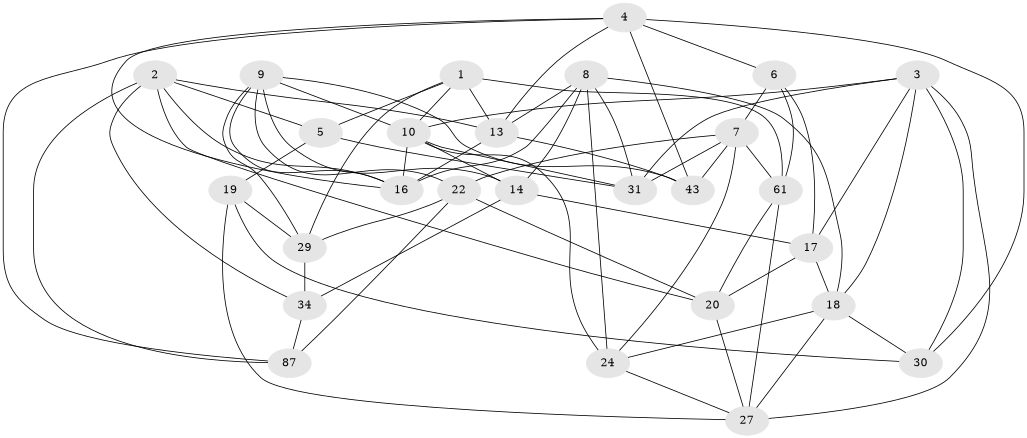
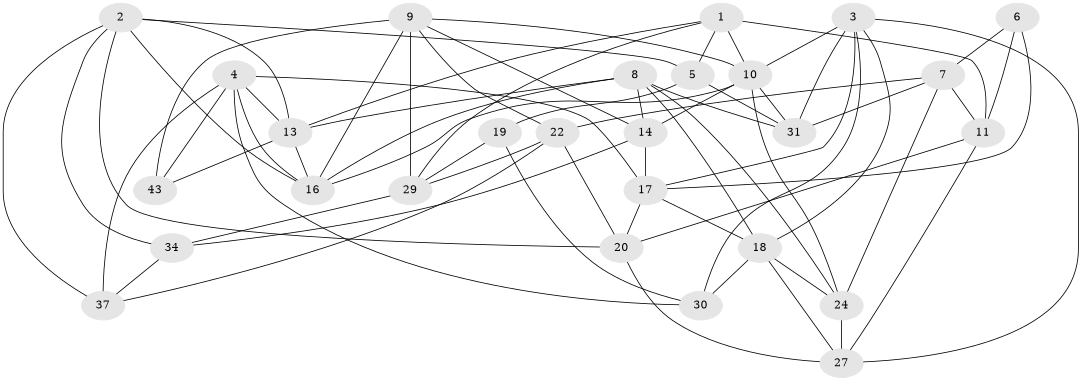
edge "4" -- "6": now "4" -- "17"
edge "7" -- "43": removed
node "61": label "61" -> "11"
node "87": label "87" -> "37"
edge "19" -- "27": removed
